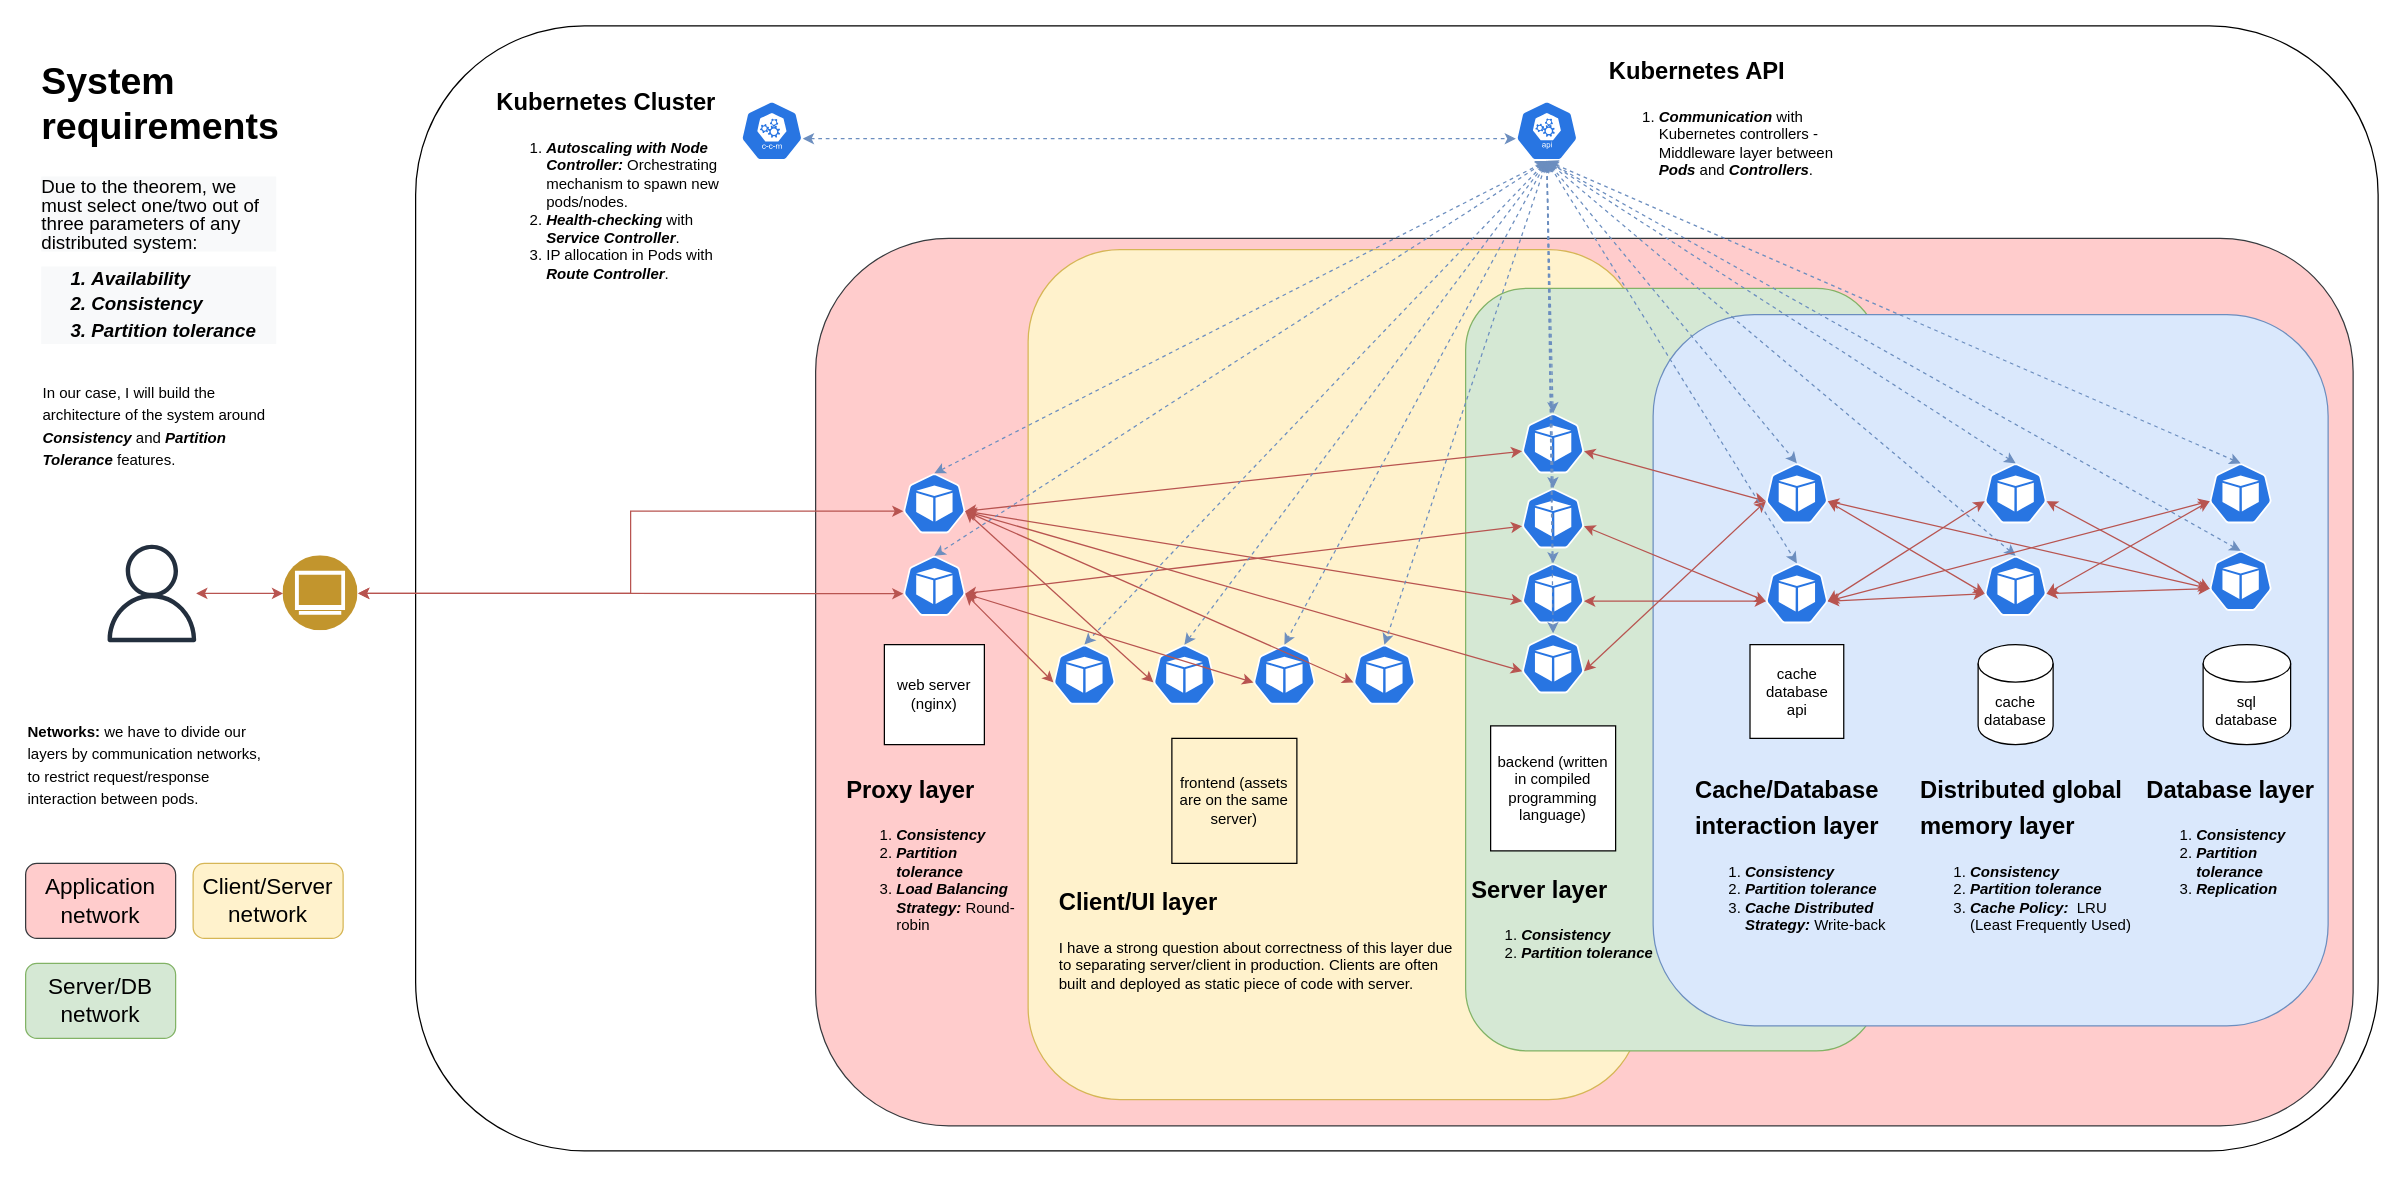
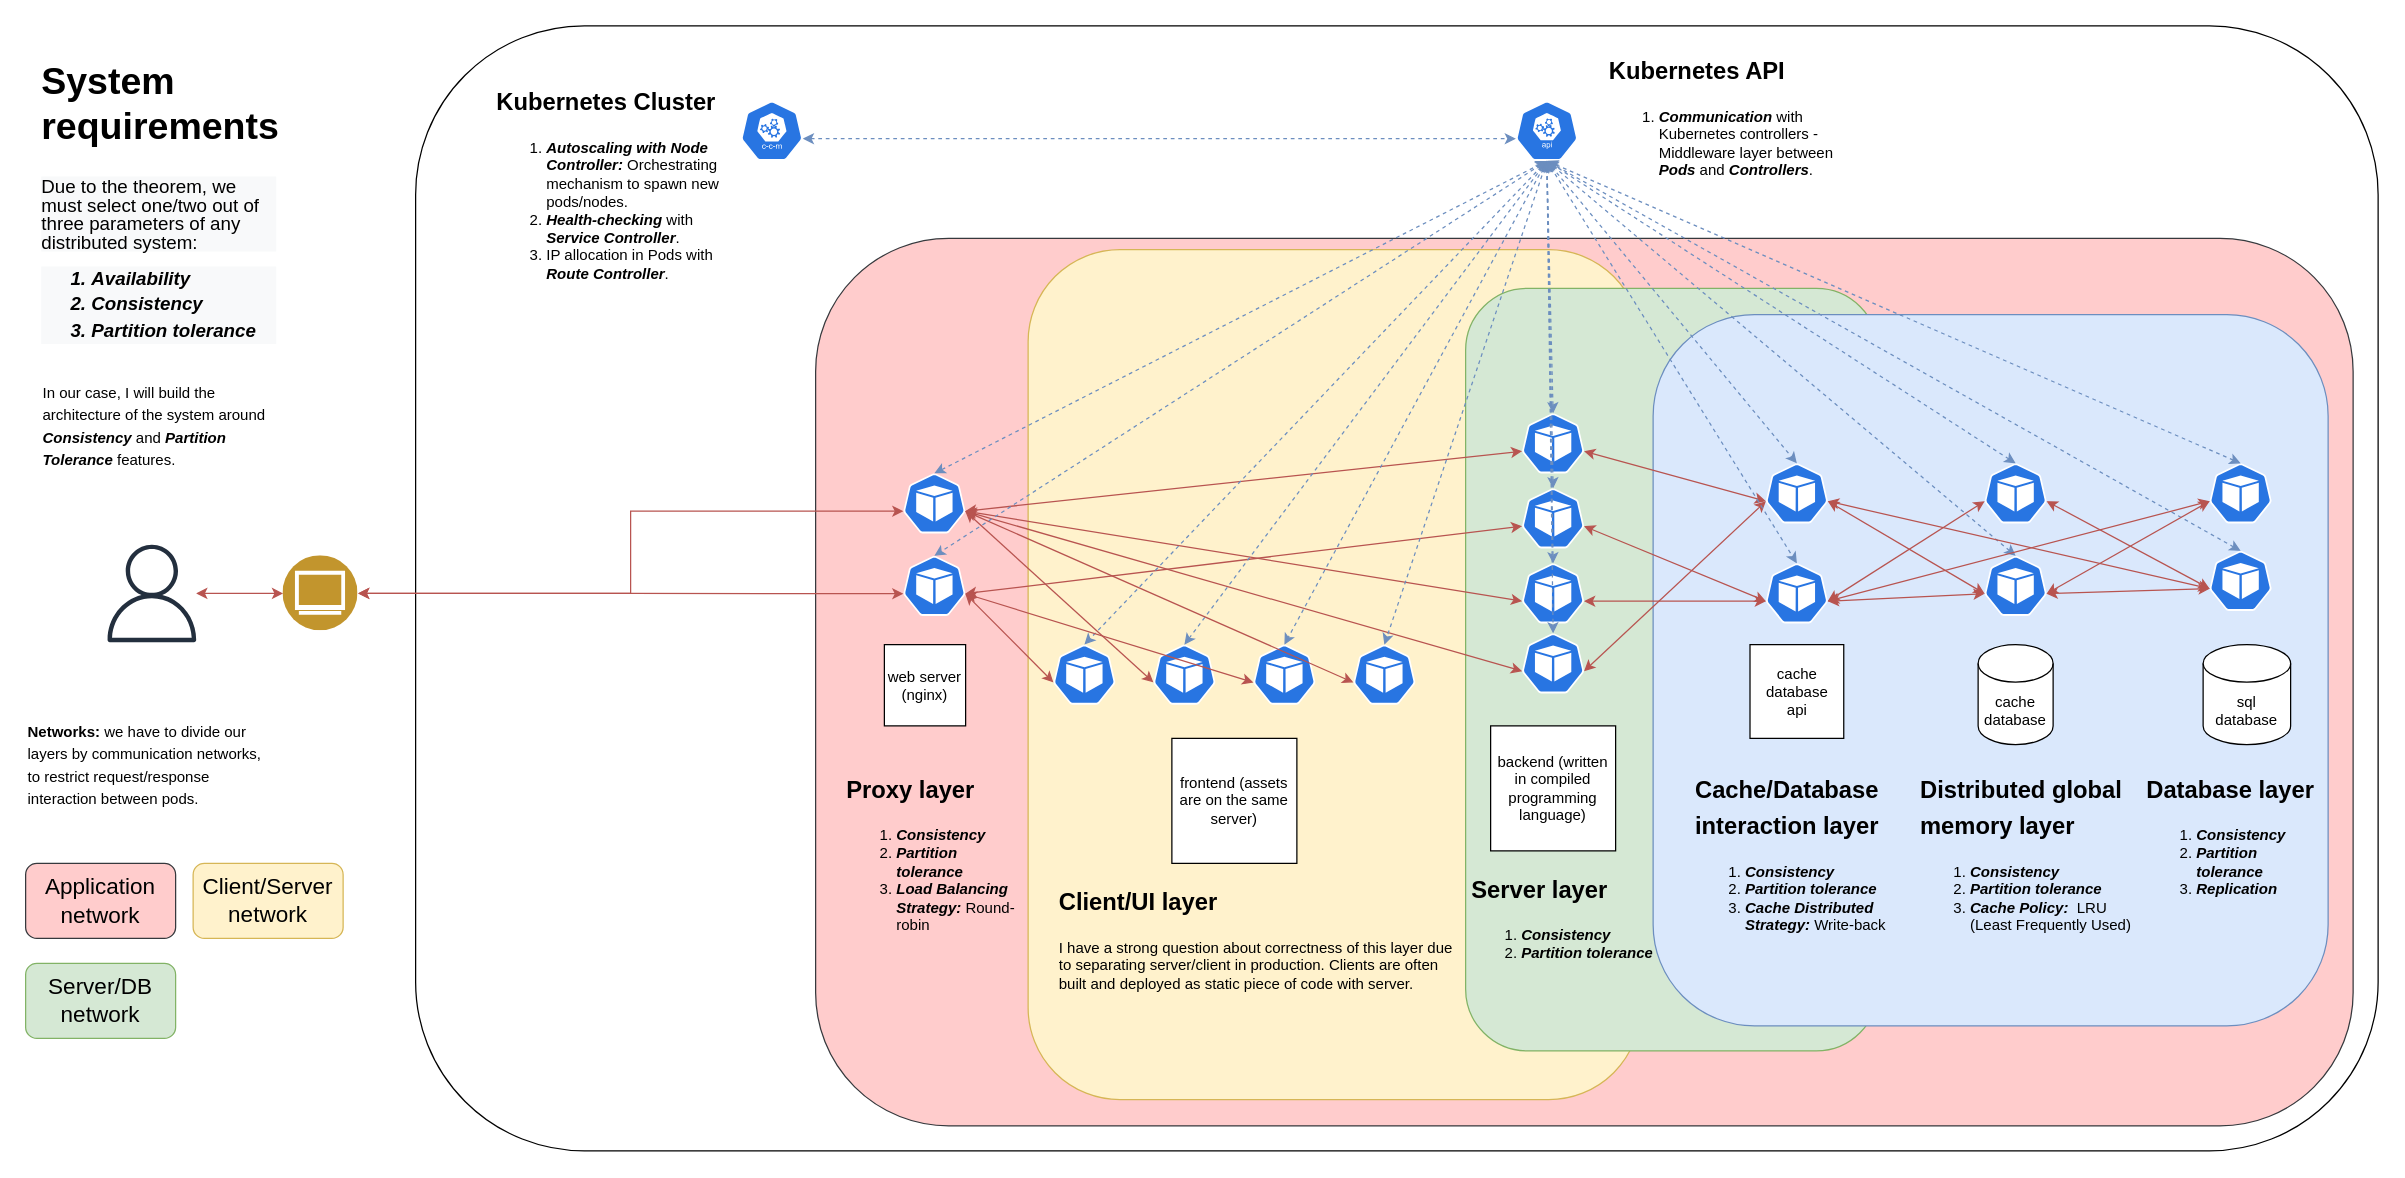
node "web server (nginx)": size 100x100 -> 81x81
node "frontend (assets are on the same server)": fillcolor #fff2cc -> #ffffff
